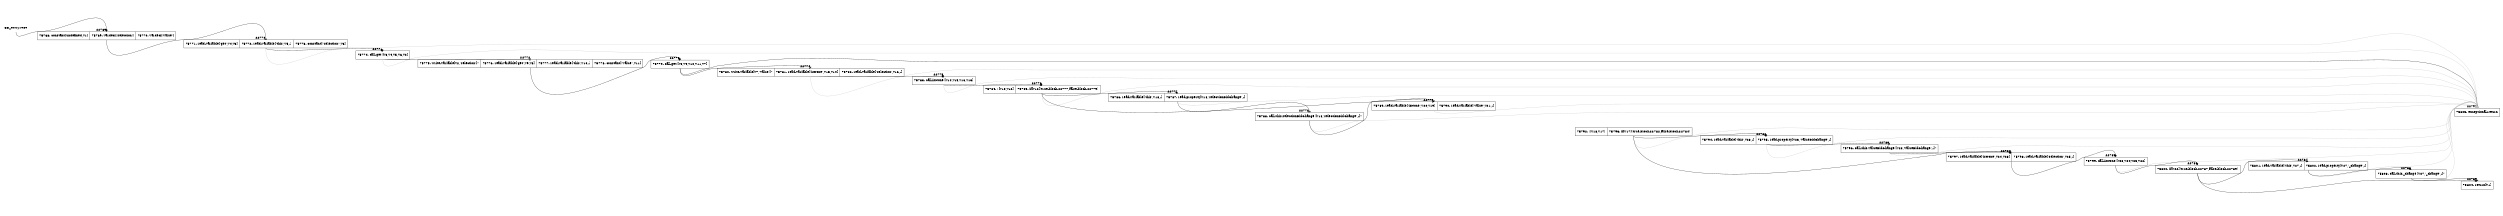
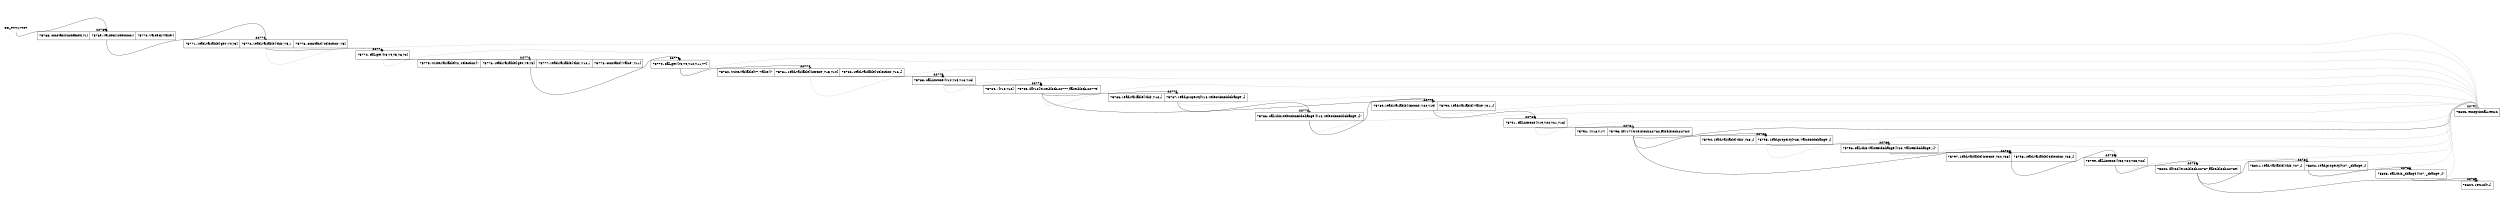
edge "75779: call-get [v8,v9,v10,v11,v7]" -> "75805: exceptional-return": color black -> gray
node "75791: call-isNone [v19,v20,v21,v18]": added
edge "75792: ![v18,v17]" -> "75805: exceptional-return": color gray -> black
